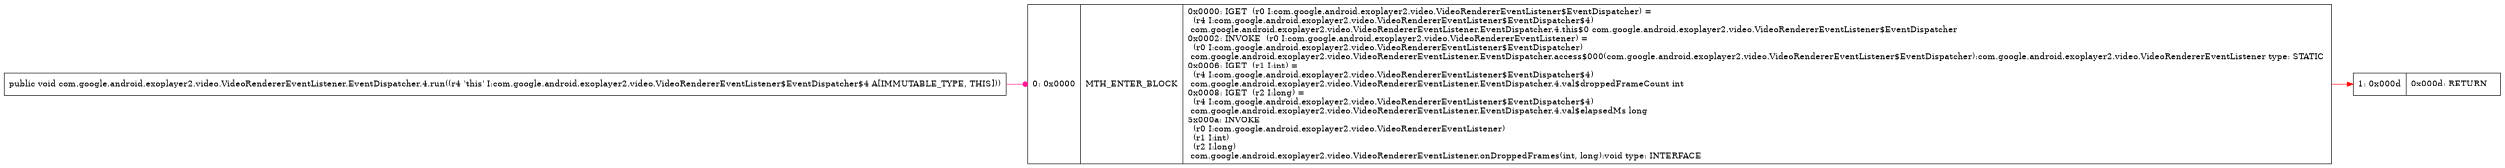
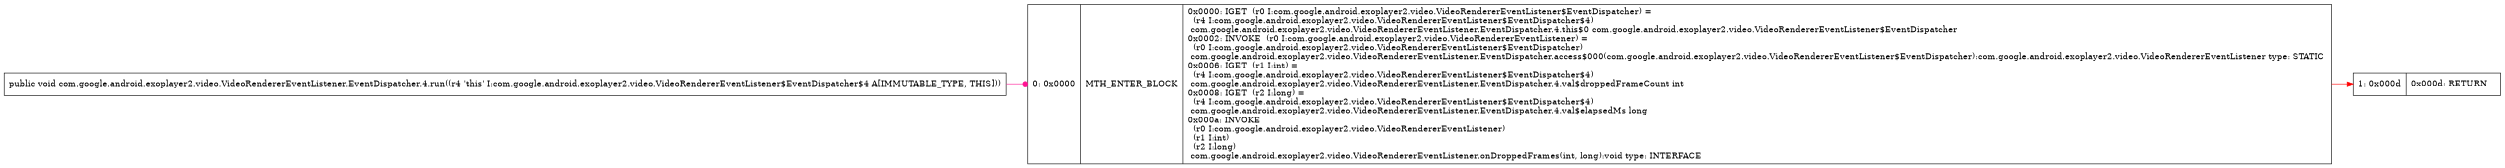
node "0: 0x0000": text "5x000a: INVOKE" -> "0x000a: INVOKE"
